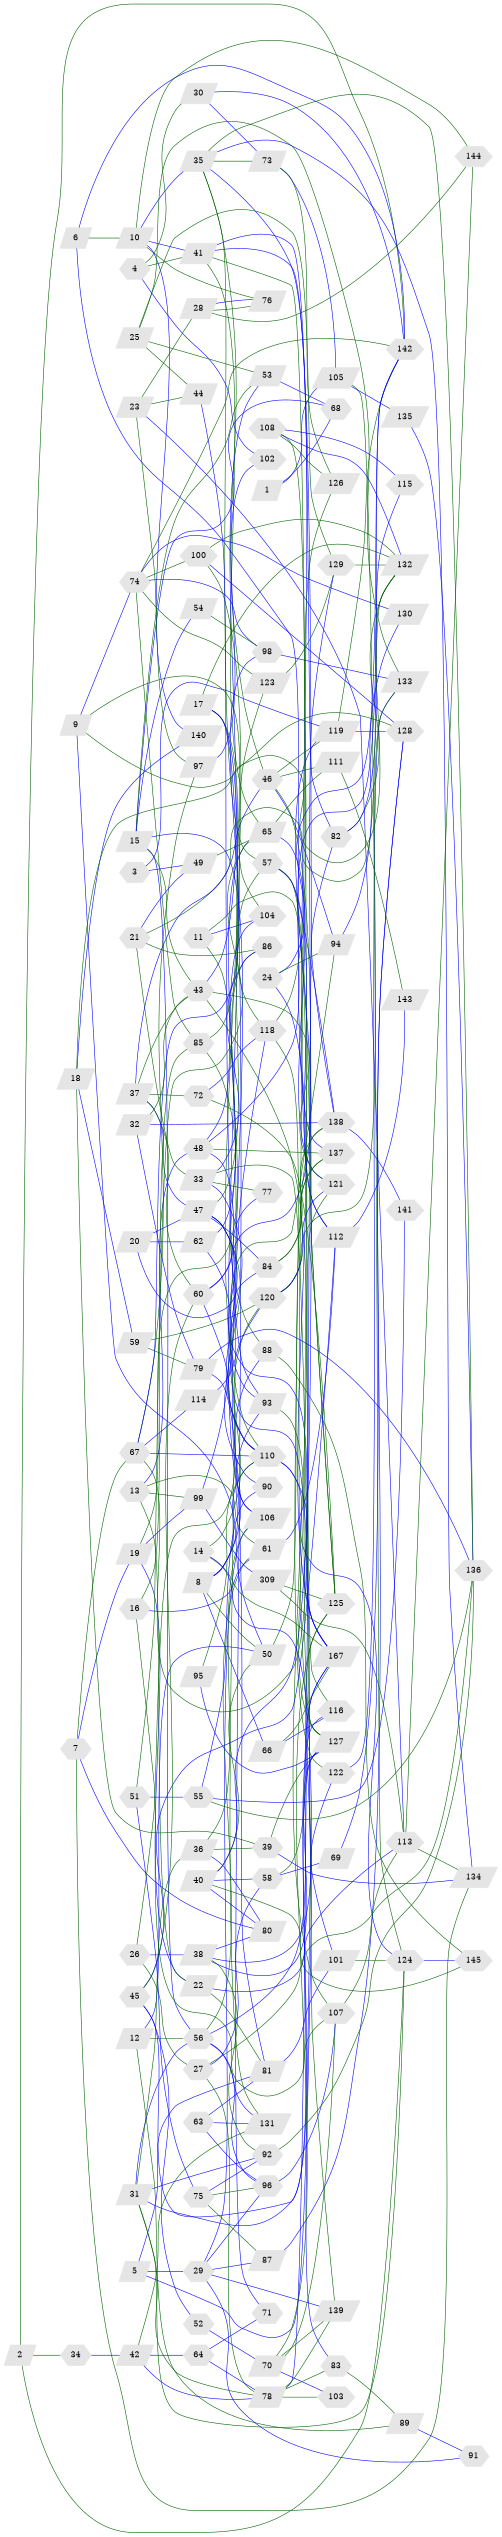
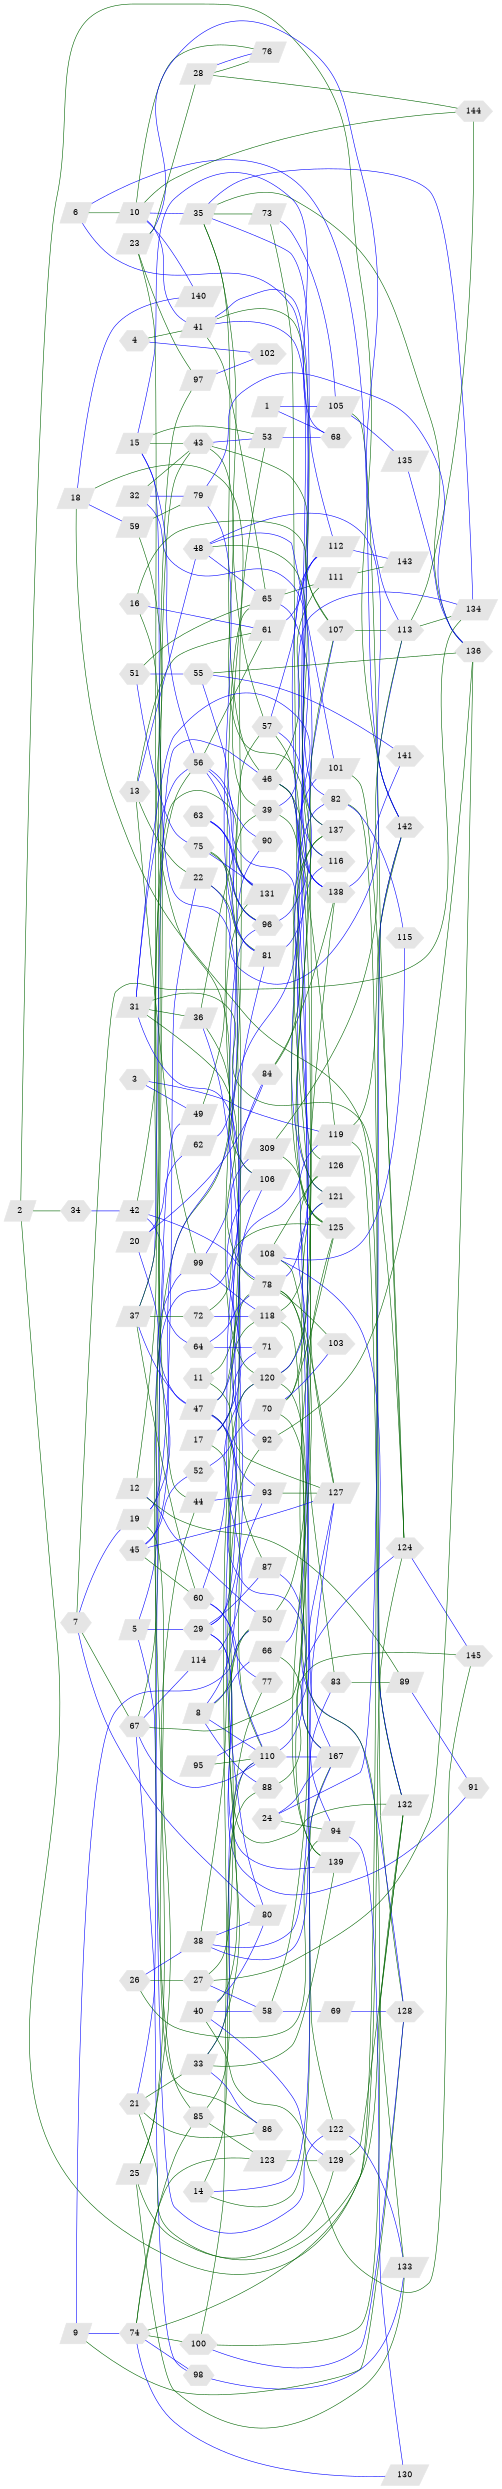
node "30": removed
node "54": removed
node "104": removed
edge "92" -- "75": now "131" -- "75"
